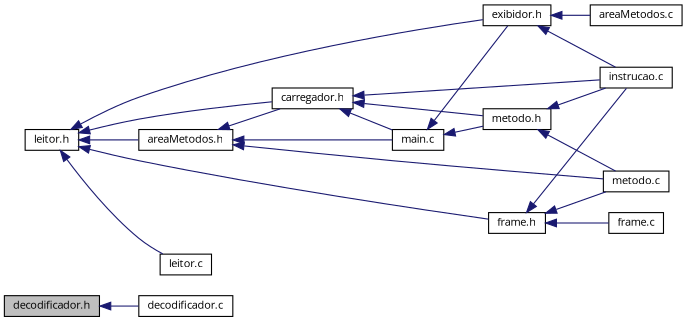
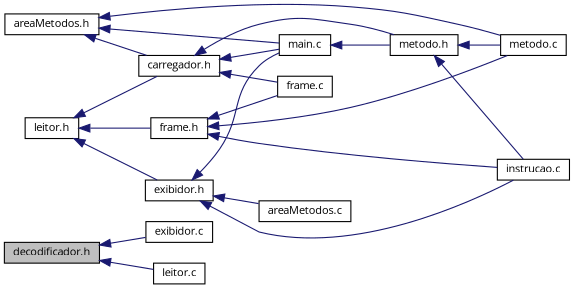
edge "exibidor.h" -> "main.c": reversed
edge "instrucao.c" -> "carregador.h": now "frame.c" -> "carregador.h"
edge "areaMetodos.h" -> "leitor.h": removed
edge "leitor.c" -> "leitor.h": now "leitor.c" -> "decodificador.h"
node "decodificador.c": label "decodificador.c" -> "exibidor.c"
